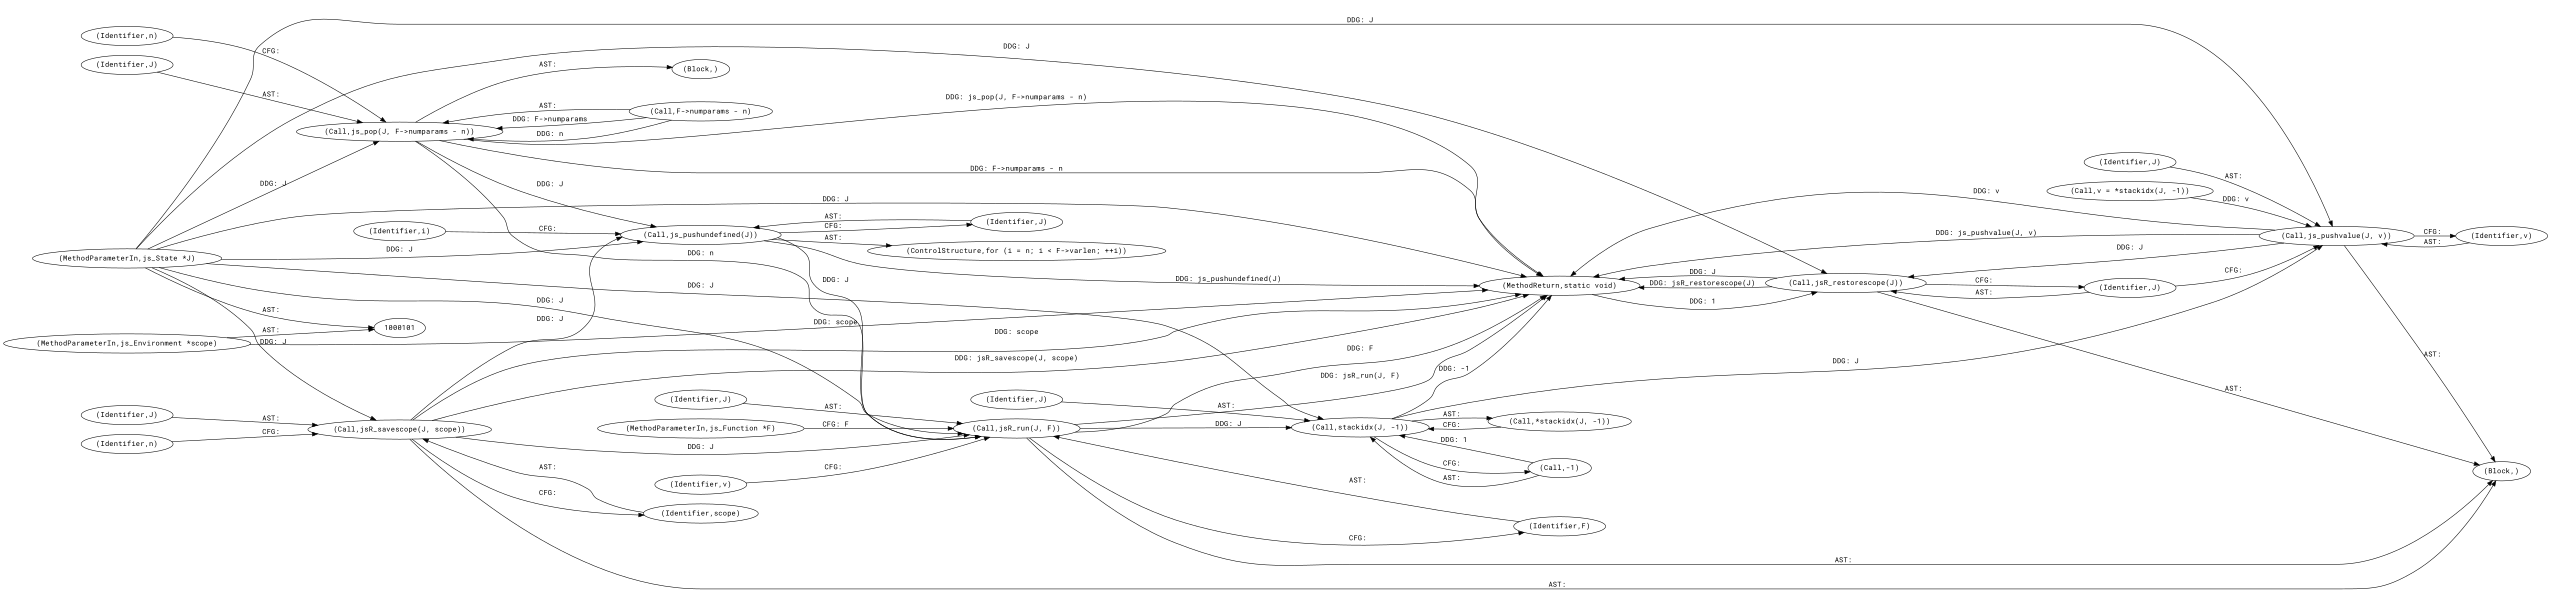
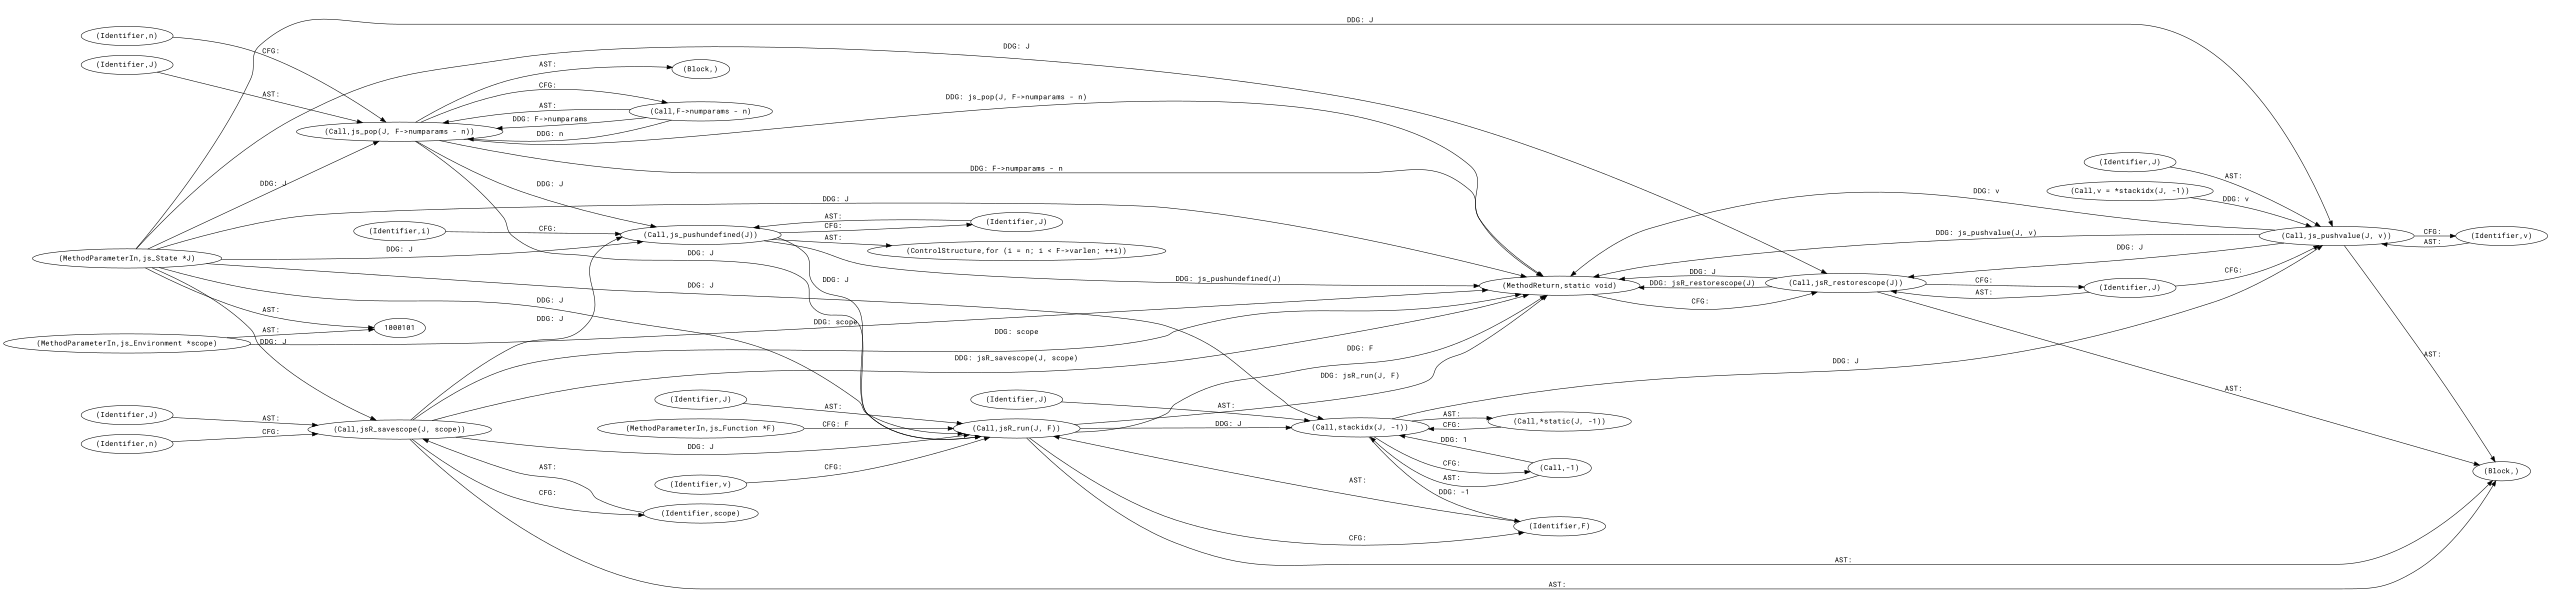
edge "(Call,js_pop(J, F->numparams - n))" -> "(Call,F->numparams - n)": added, label "CFG:"
edge "(Call,js_pop(J, F->numparams - n))" -> "(Call,jsR_run(J, F))": label "DDG: n" -> "DDG: J"
edge "(MethodReturn,static void)" -> "(Call,jsR_restorescope(J))": label "DDG: 1" -> "CFG: "
edge "(Call,stackidx(J, -1))" -> "(MethodReturn,static void)": now "(Call,stackidx(J, -1))" -> "(Identifier,F)"
node "(Call,*stackidx(J, -1))": label "(Call,*stackidx(J, -1))" -> "(Call,*static(J, -1))"
